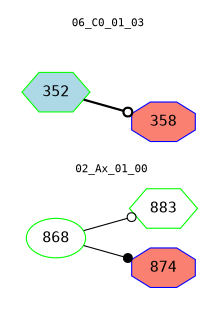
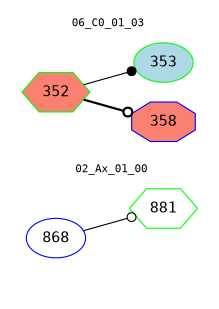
node "353": added
node "352": fillcolor lightblue -> salmon
node "883": label "883" -> "881"
node "868": color green -> blue
node "874": removed
